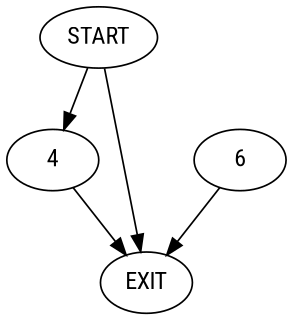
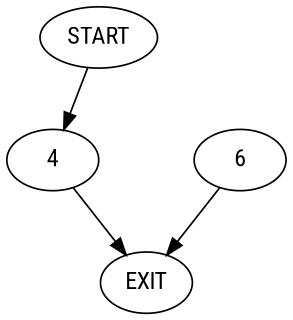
edge "START" -> "EXIT": removed
